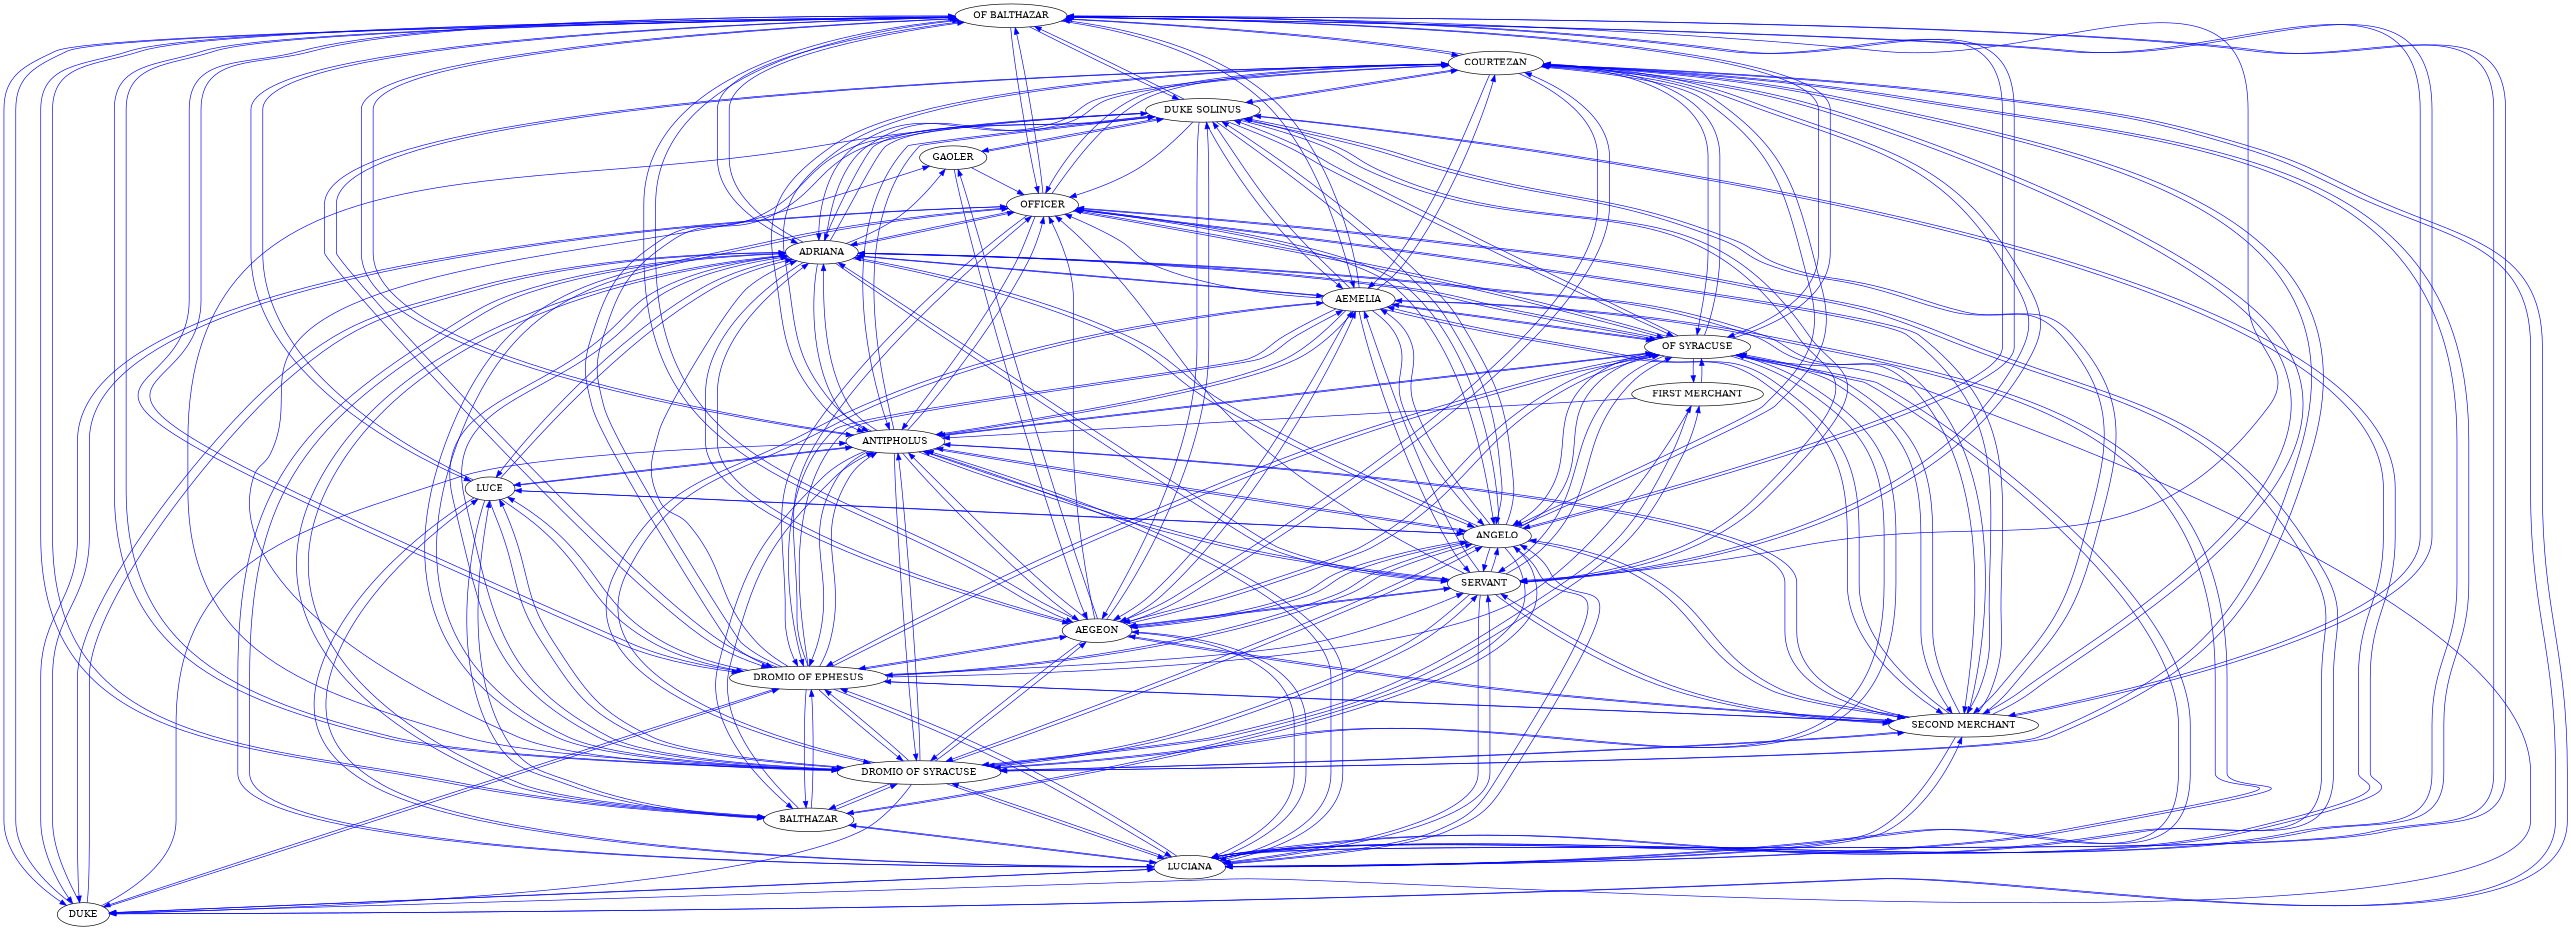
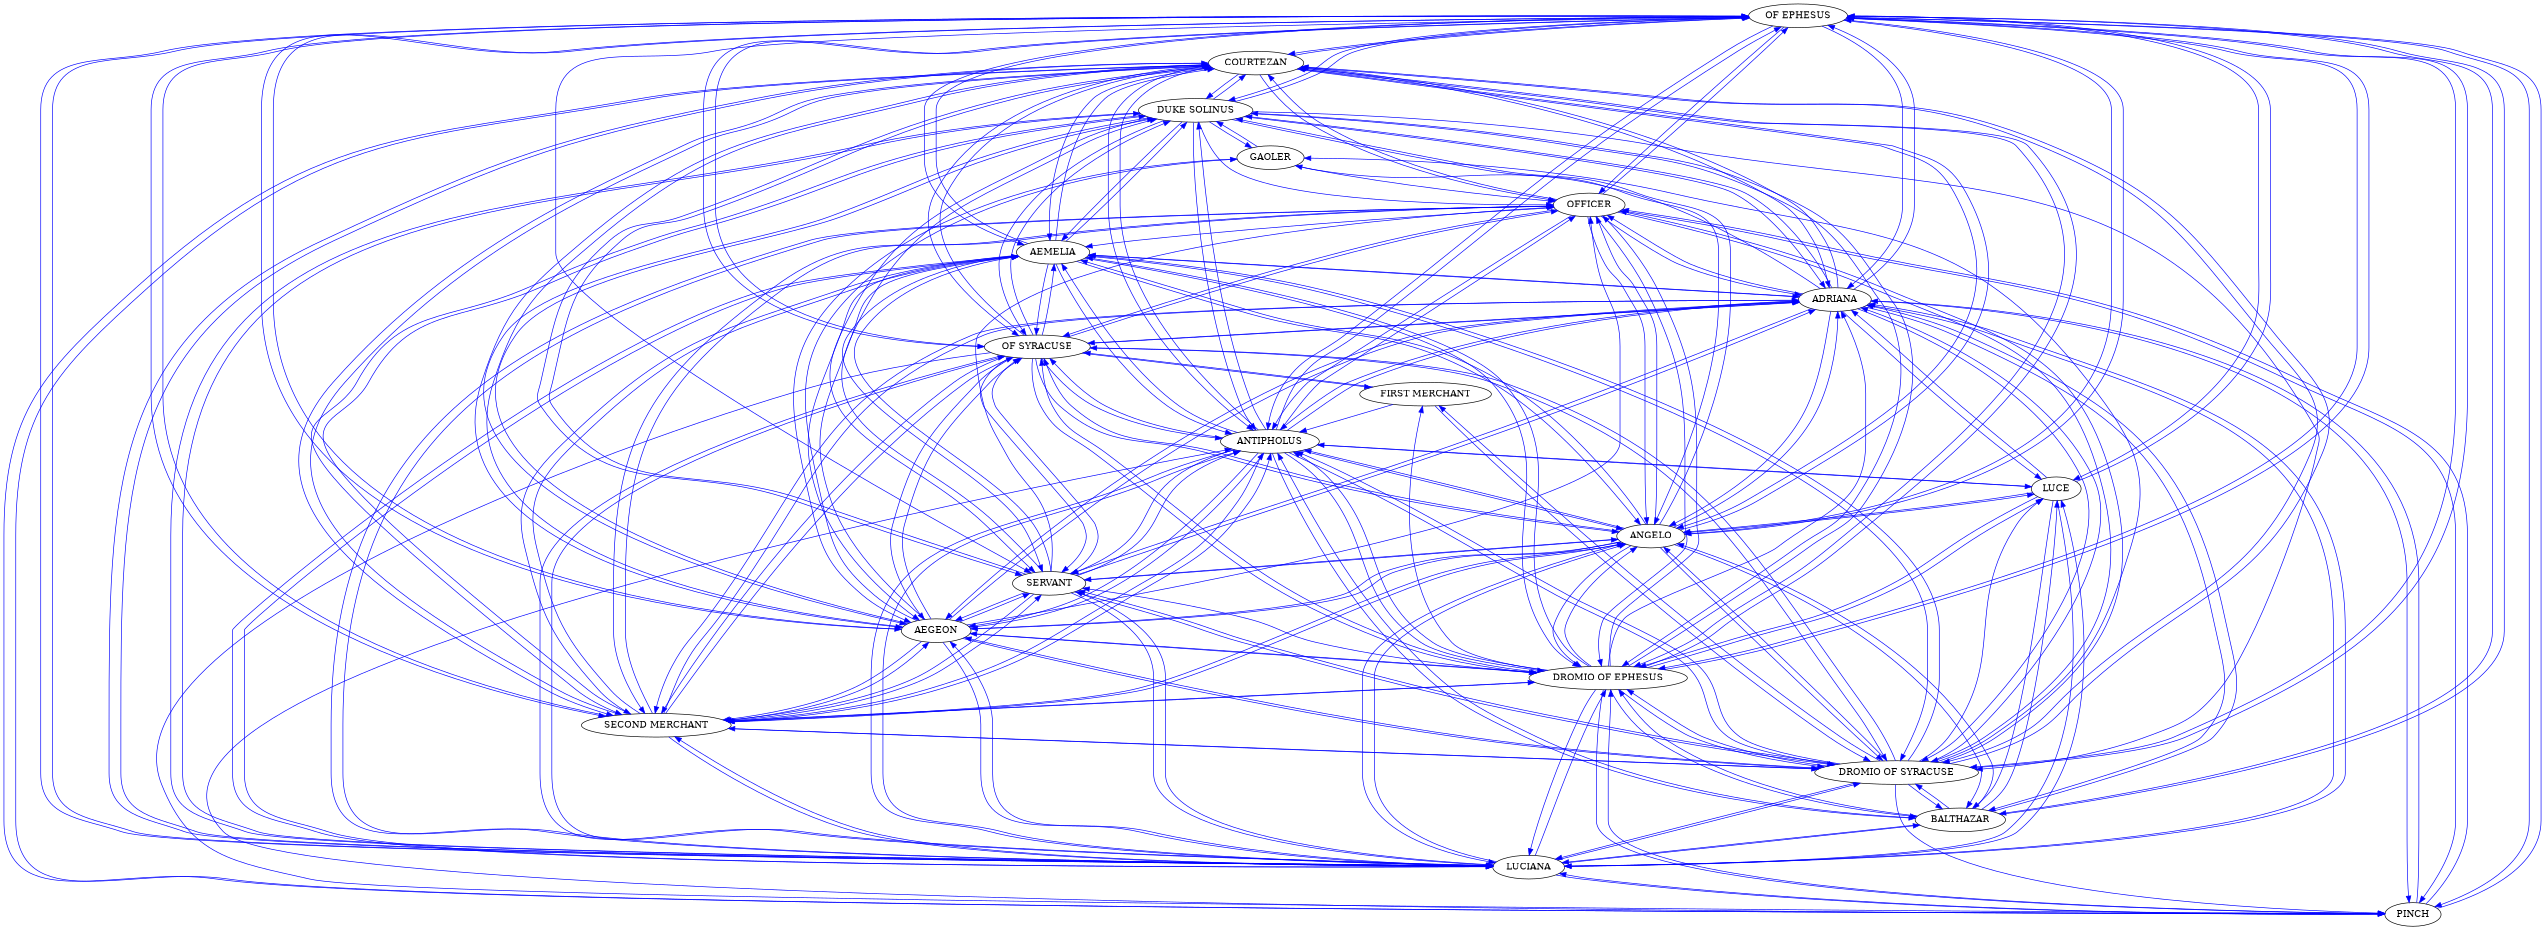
node "OF BALTHAZAR": label "OF BALTHAZAR" -> "OF EPHESUS"
edge "AEMELIA" -> "OFFICER": reversed
edge "LUCE" -> "DROMIO OF SYRACUSE": removed
node "DUKE": label "DUKE" -> "PINCH"
